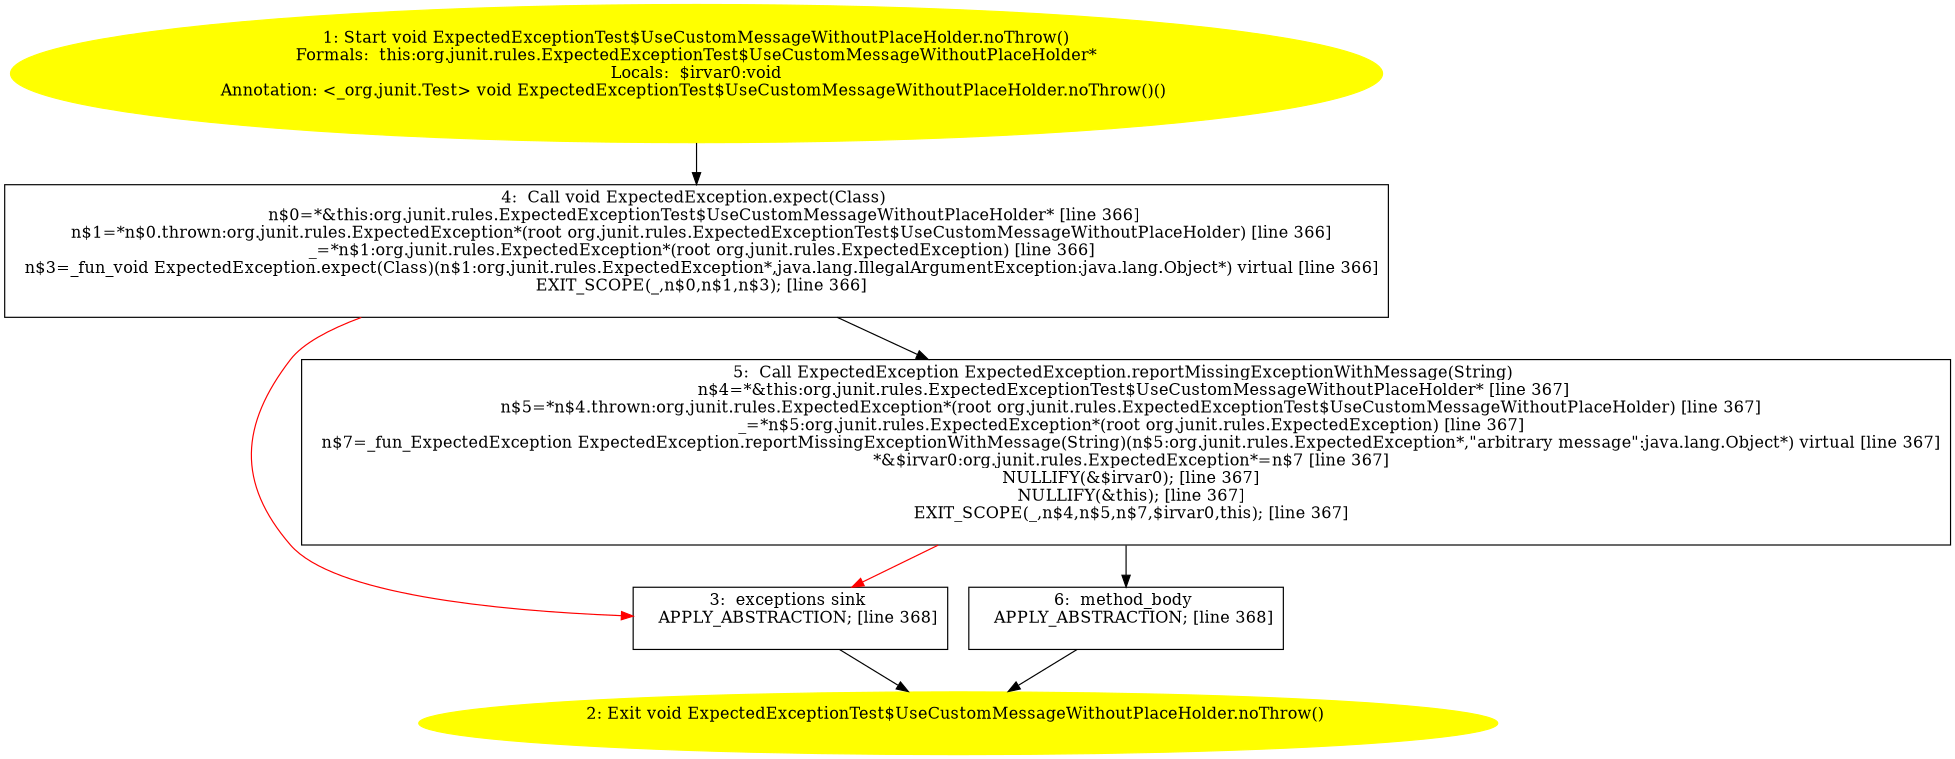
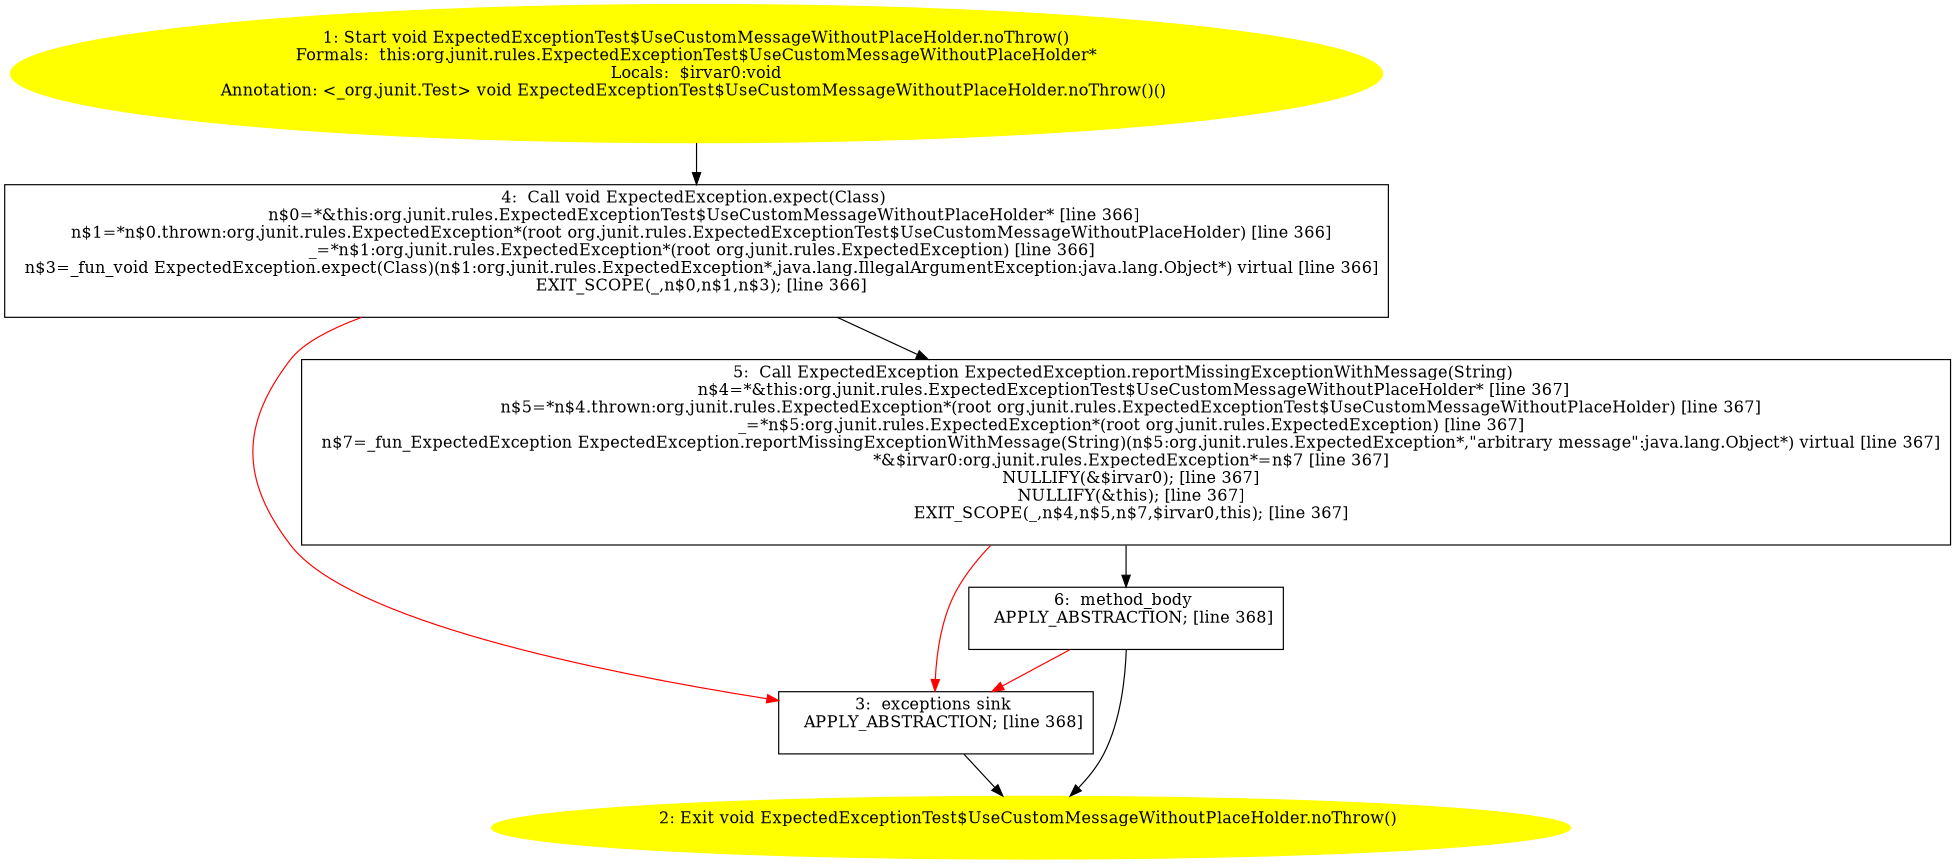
edge "6:  method_body APPLY_ABSTRACTION; [line 368]" -> "3:  exceptions sink APPLY_ABSTRACTION; [line 368]": added
